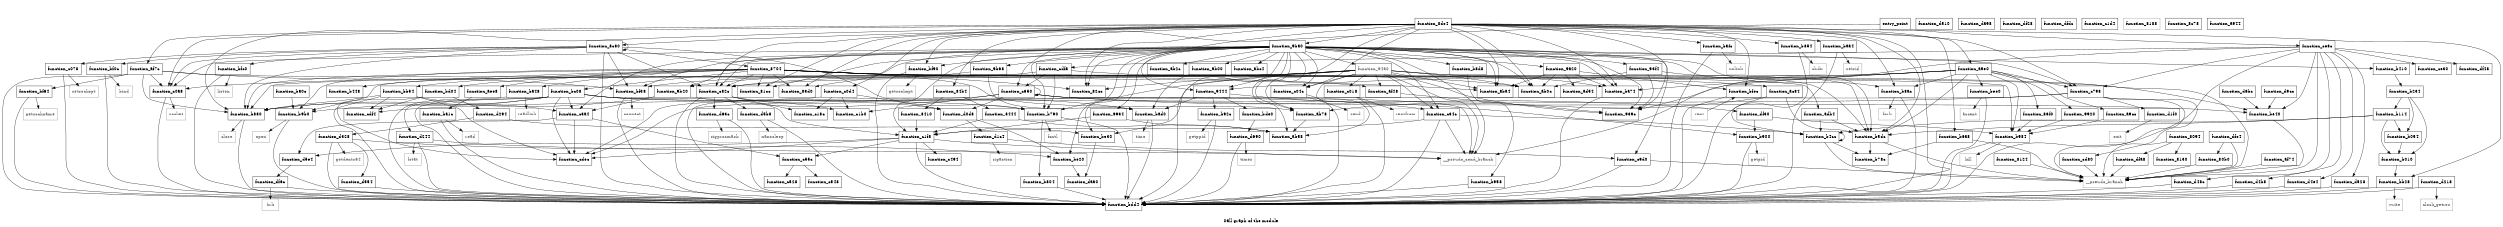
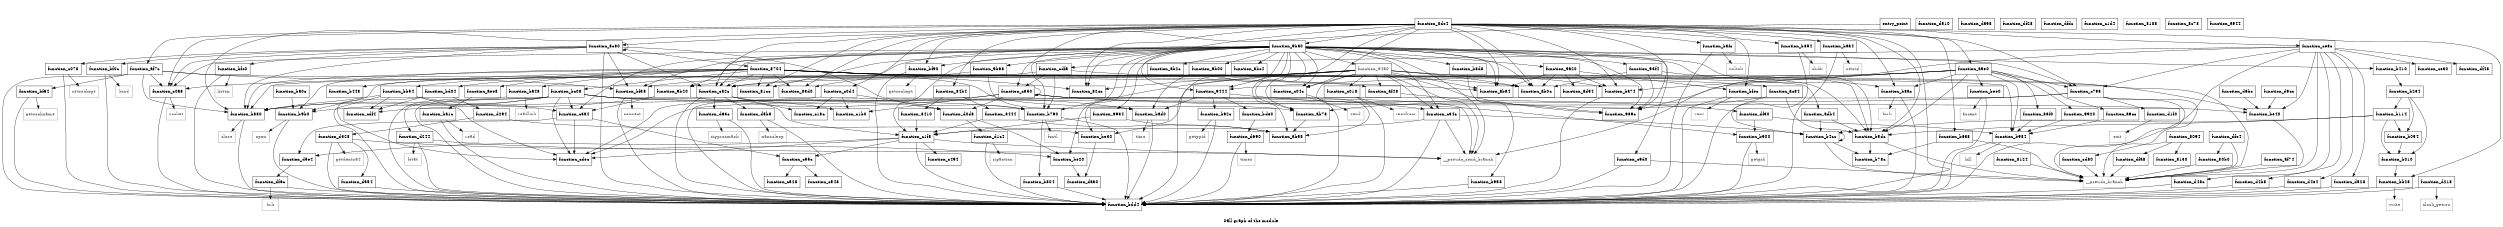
edge "function_9ba0" -> "function_ba74": removed
edge "recv" -> "function_bfec": reversed
edge "function_d1c4" -> "function_c9d0": now "function_d1c4" -> "function_bdd4"
